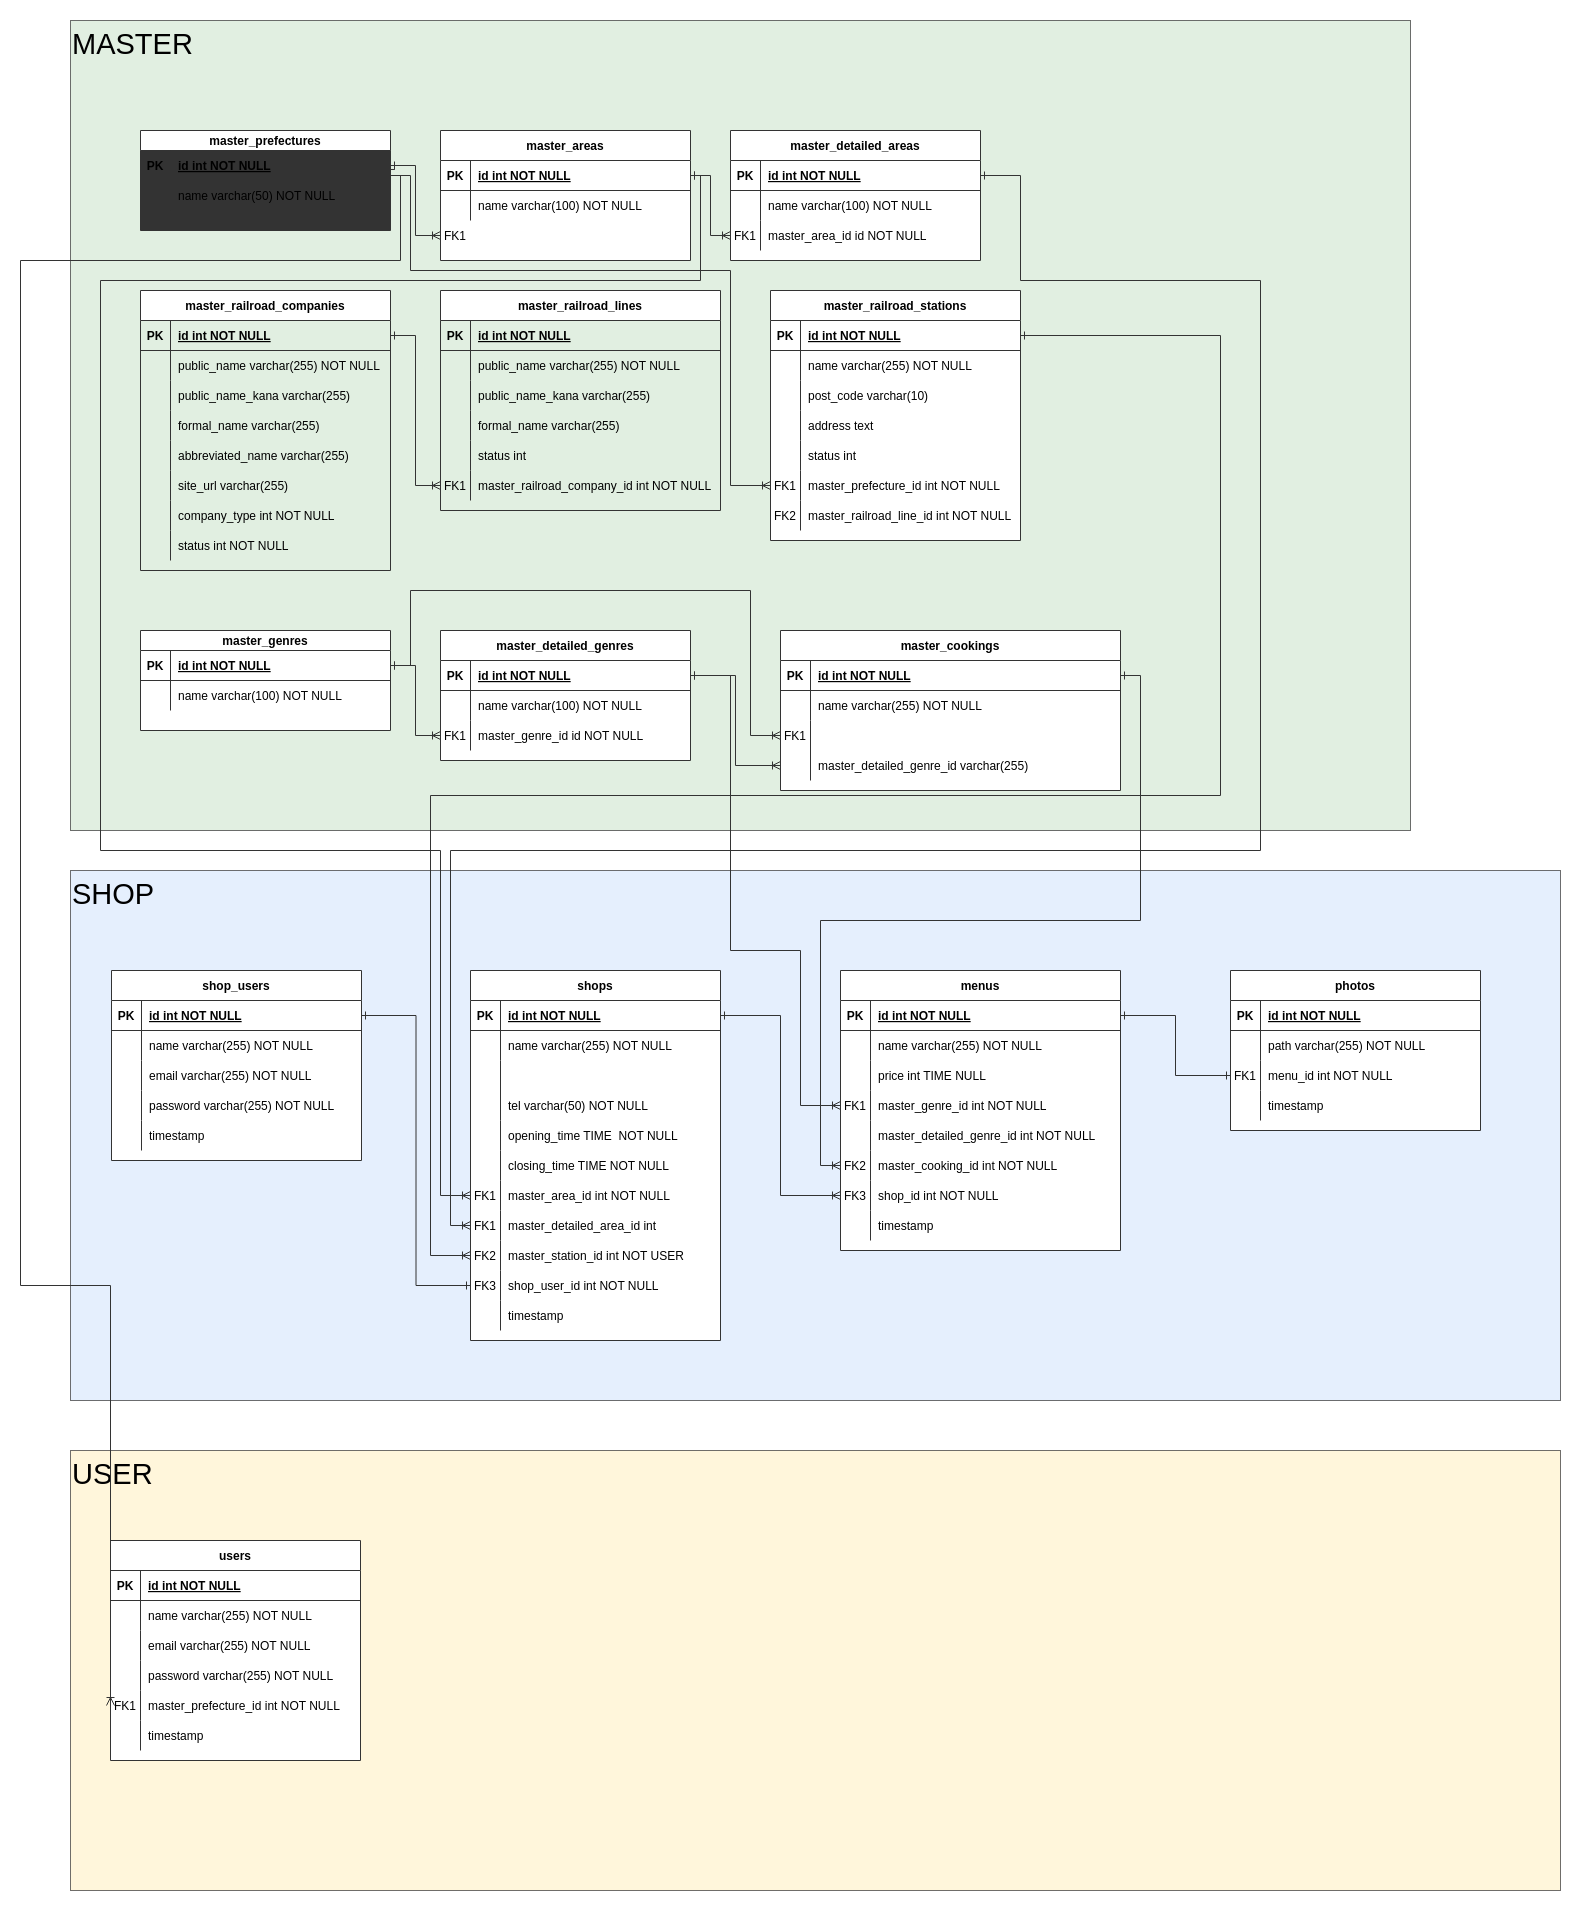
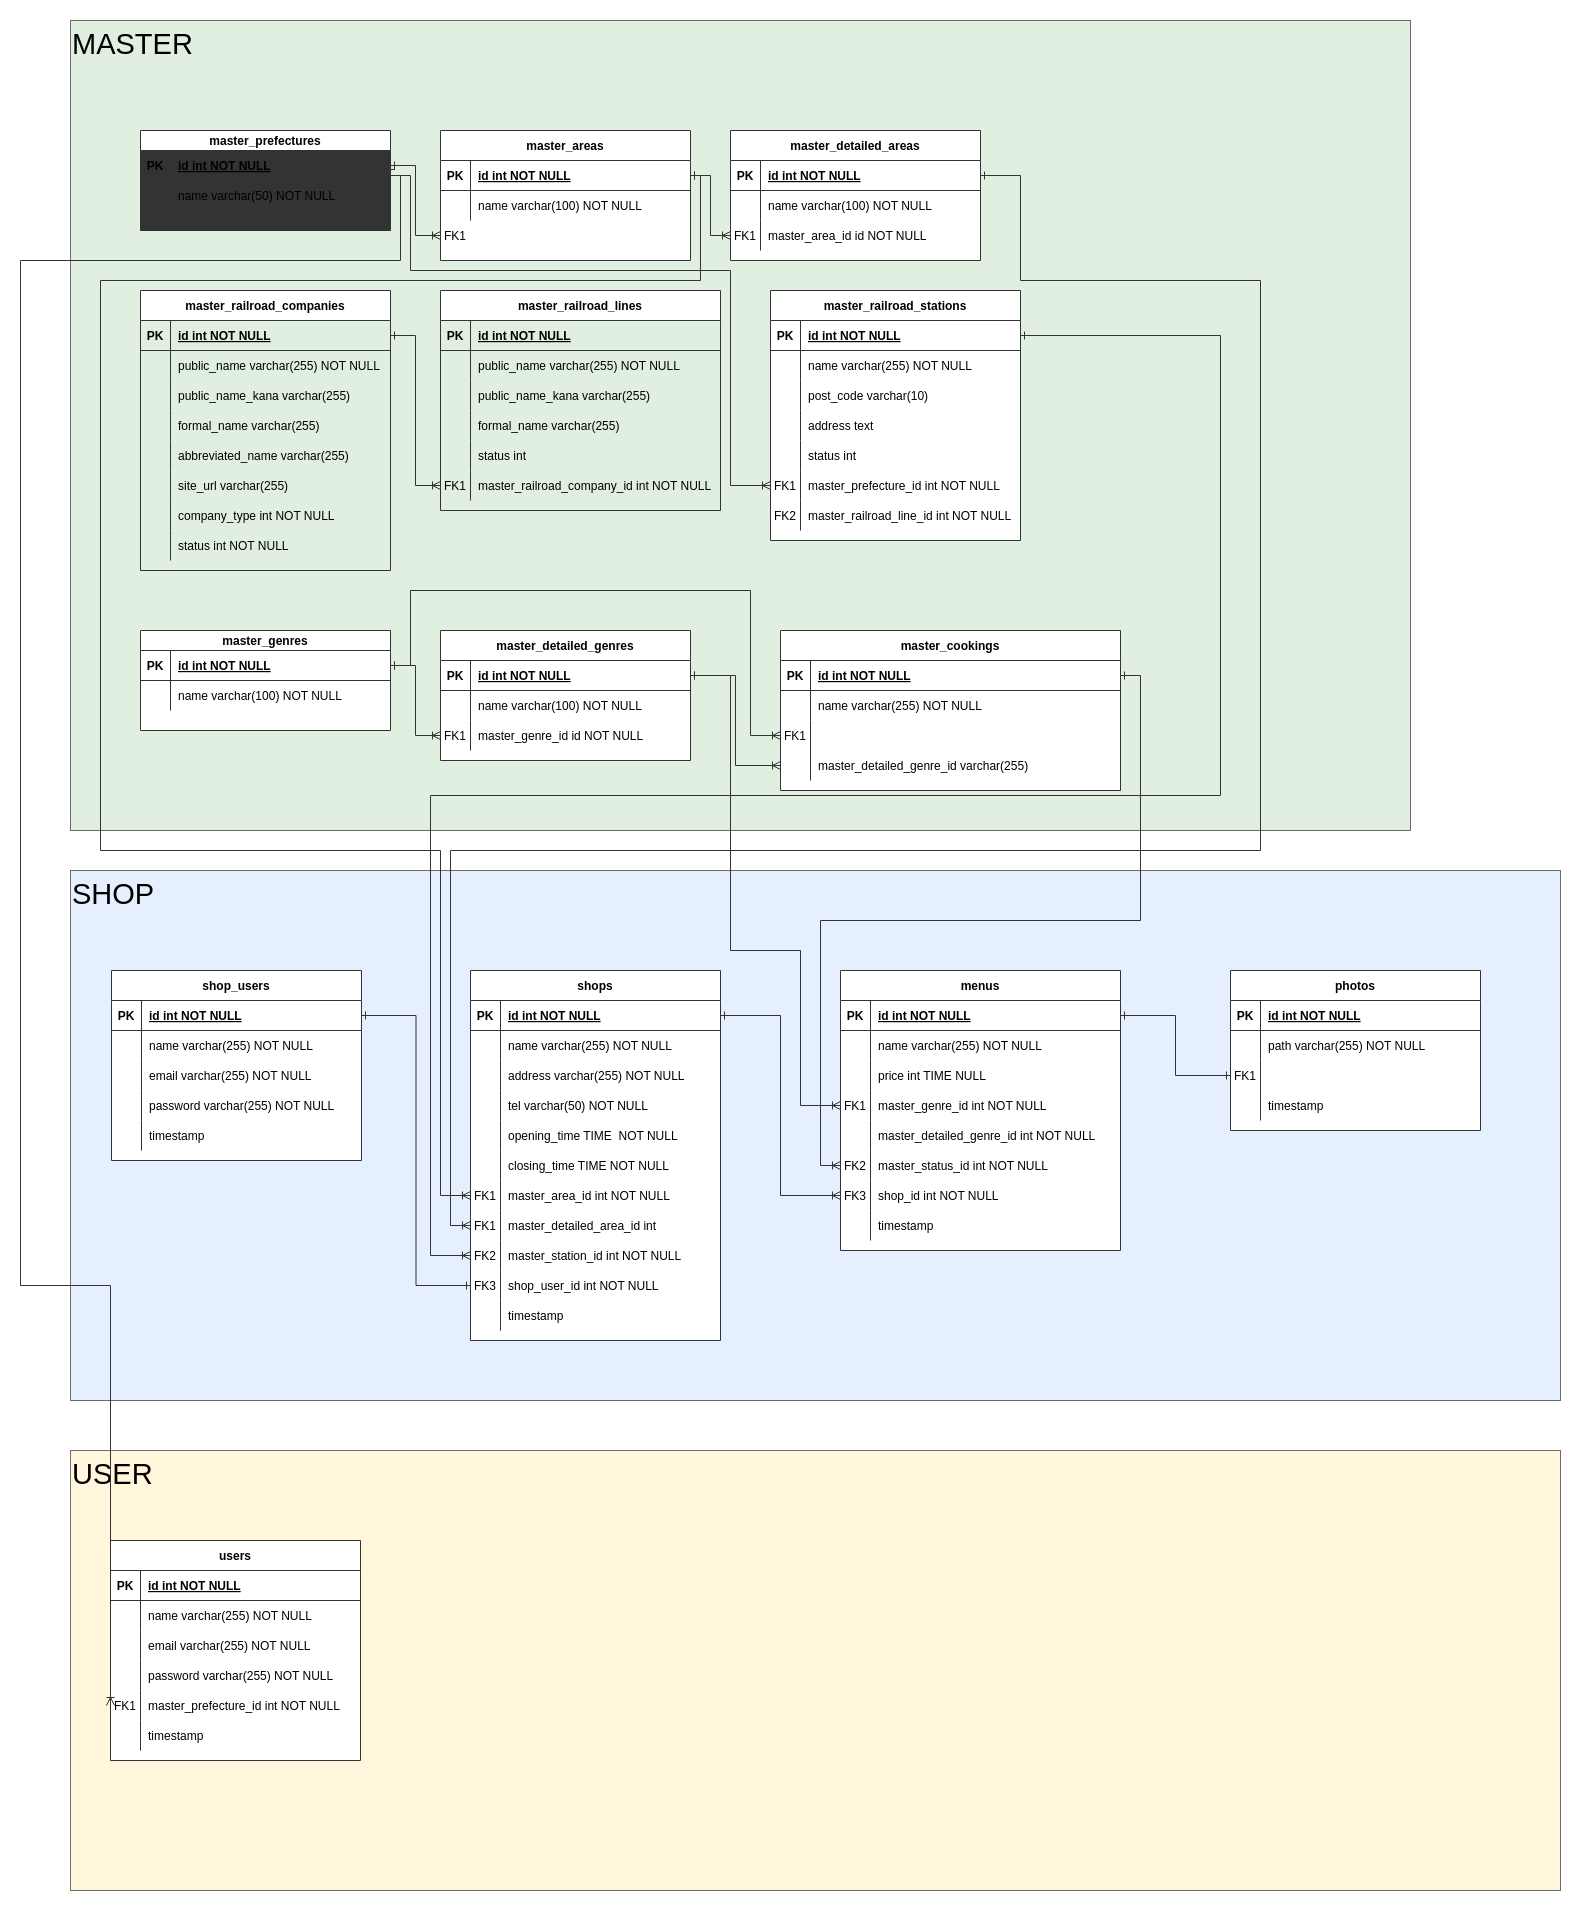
node "address varchar(255) NOT NULL": added
node "menu_id int NOT NULL": removed
node "master_cooking_id int NOT NULL": label "master_cooking_id int NOT NULL" -> "master_status_id int NOT NULL"
node "master_station_id int NOT USER": label "master_station_id int NOT USER" -> "master_station_id int NOT NULL"
